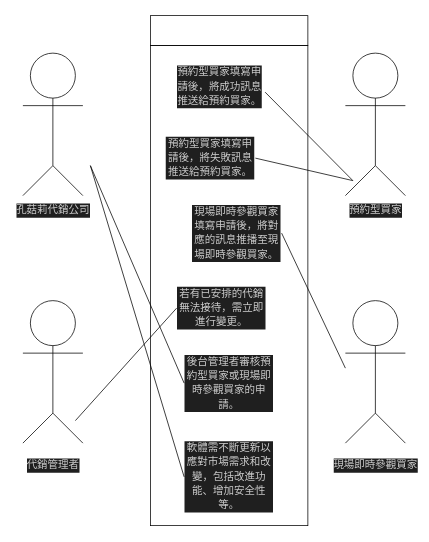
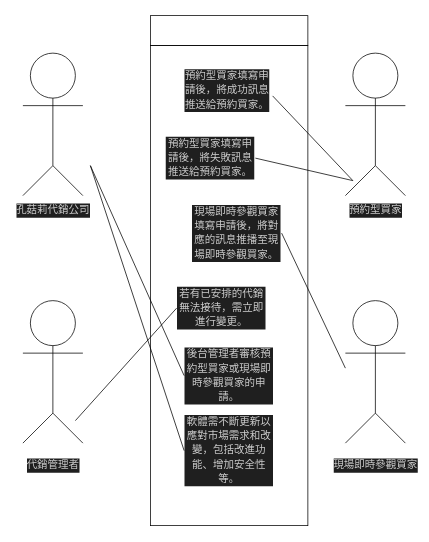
node "預約型買家填寫申請後，將成功訊息推送給預約買家。": moved (220, 87) -> (227, 90)
node "後台管理者審核預約型買家或現場即時參觀買家的申請。": moved (229, 383) -> (229, 375)
node "軟體需不斷更新以應對市場需求和改變，包括改進功能、增加安全性等。": moved (229, 477) -> (229, 450)
